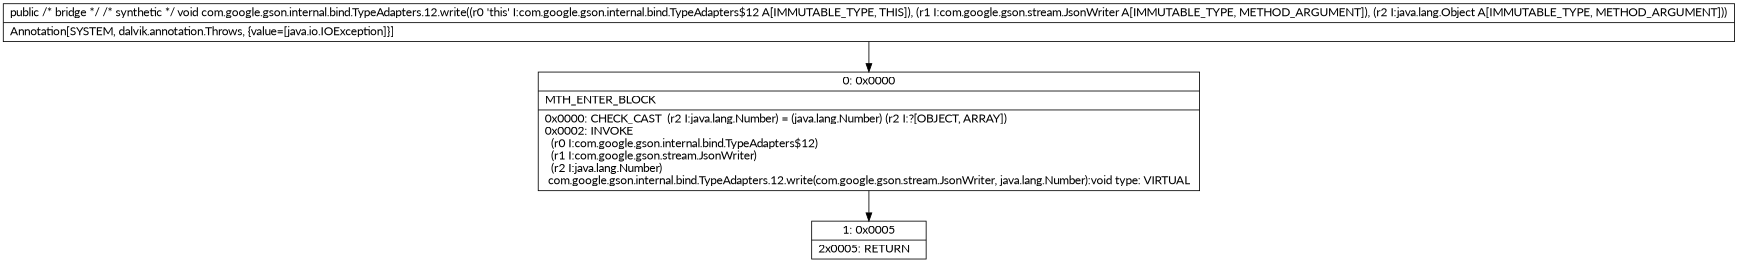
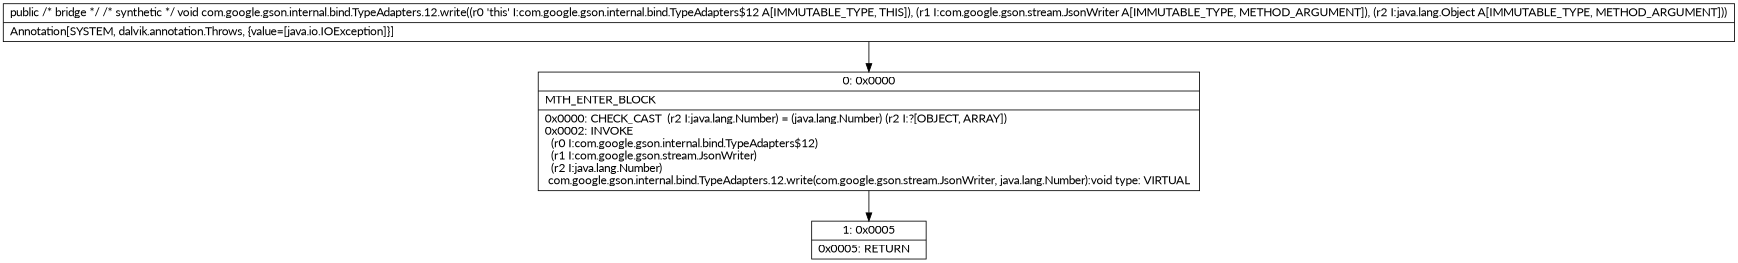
node "1: 0x0005": text "2x0005: RETURN" -> "0x0005: RETURN"
